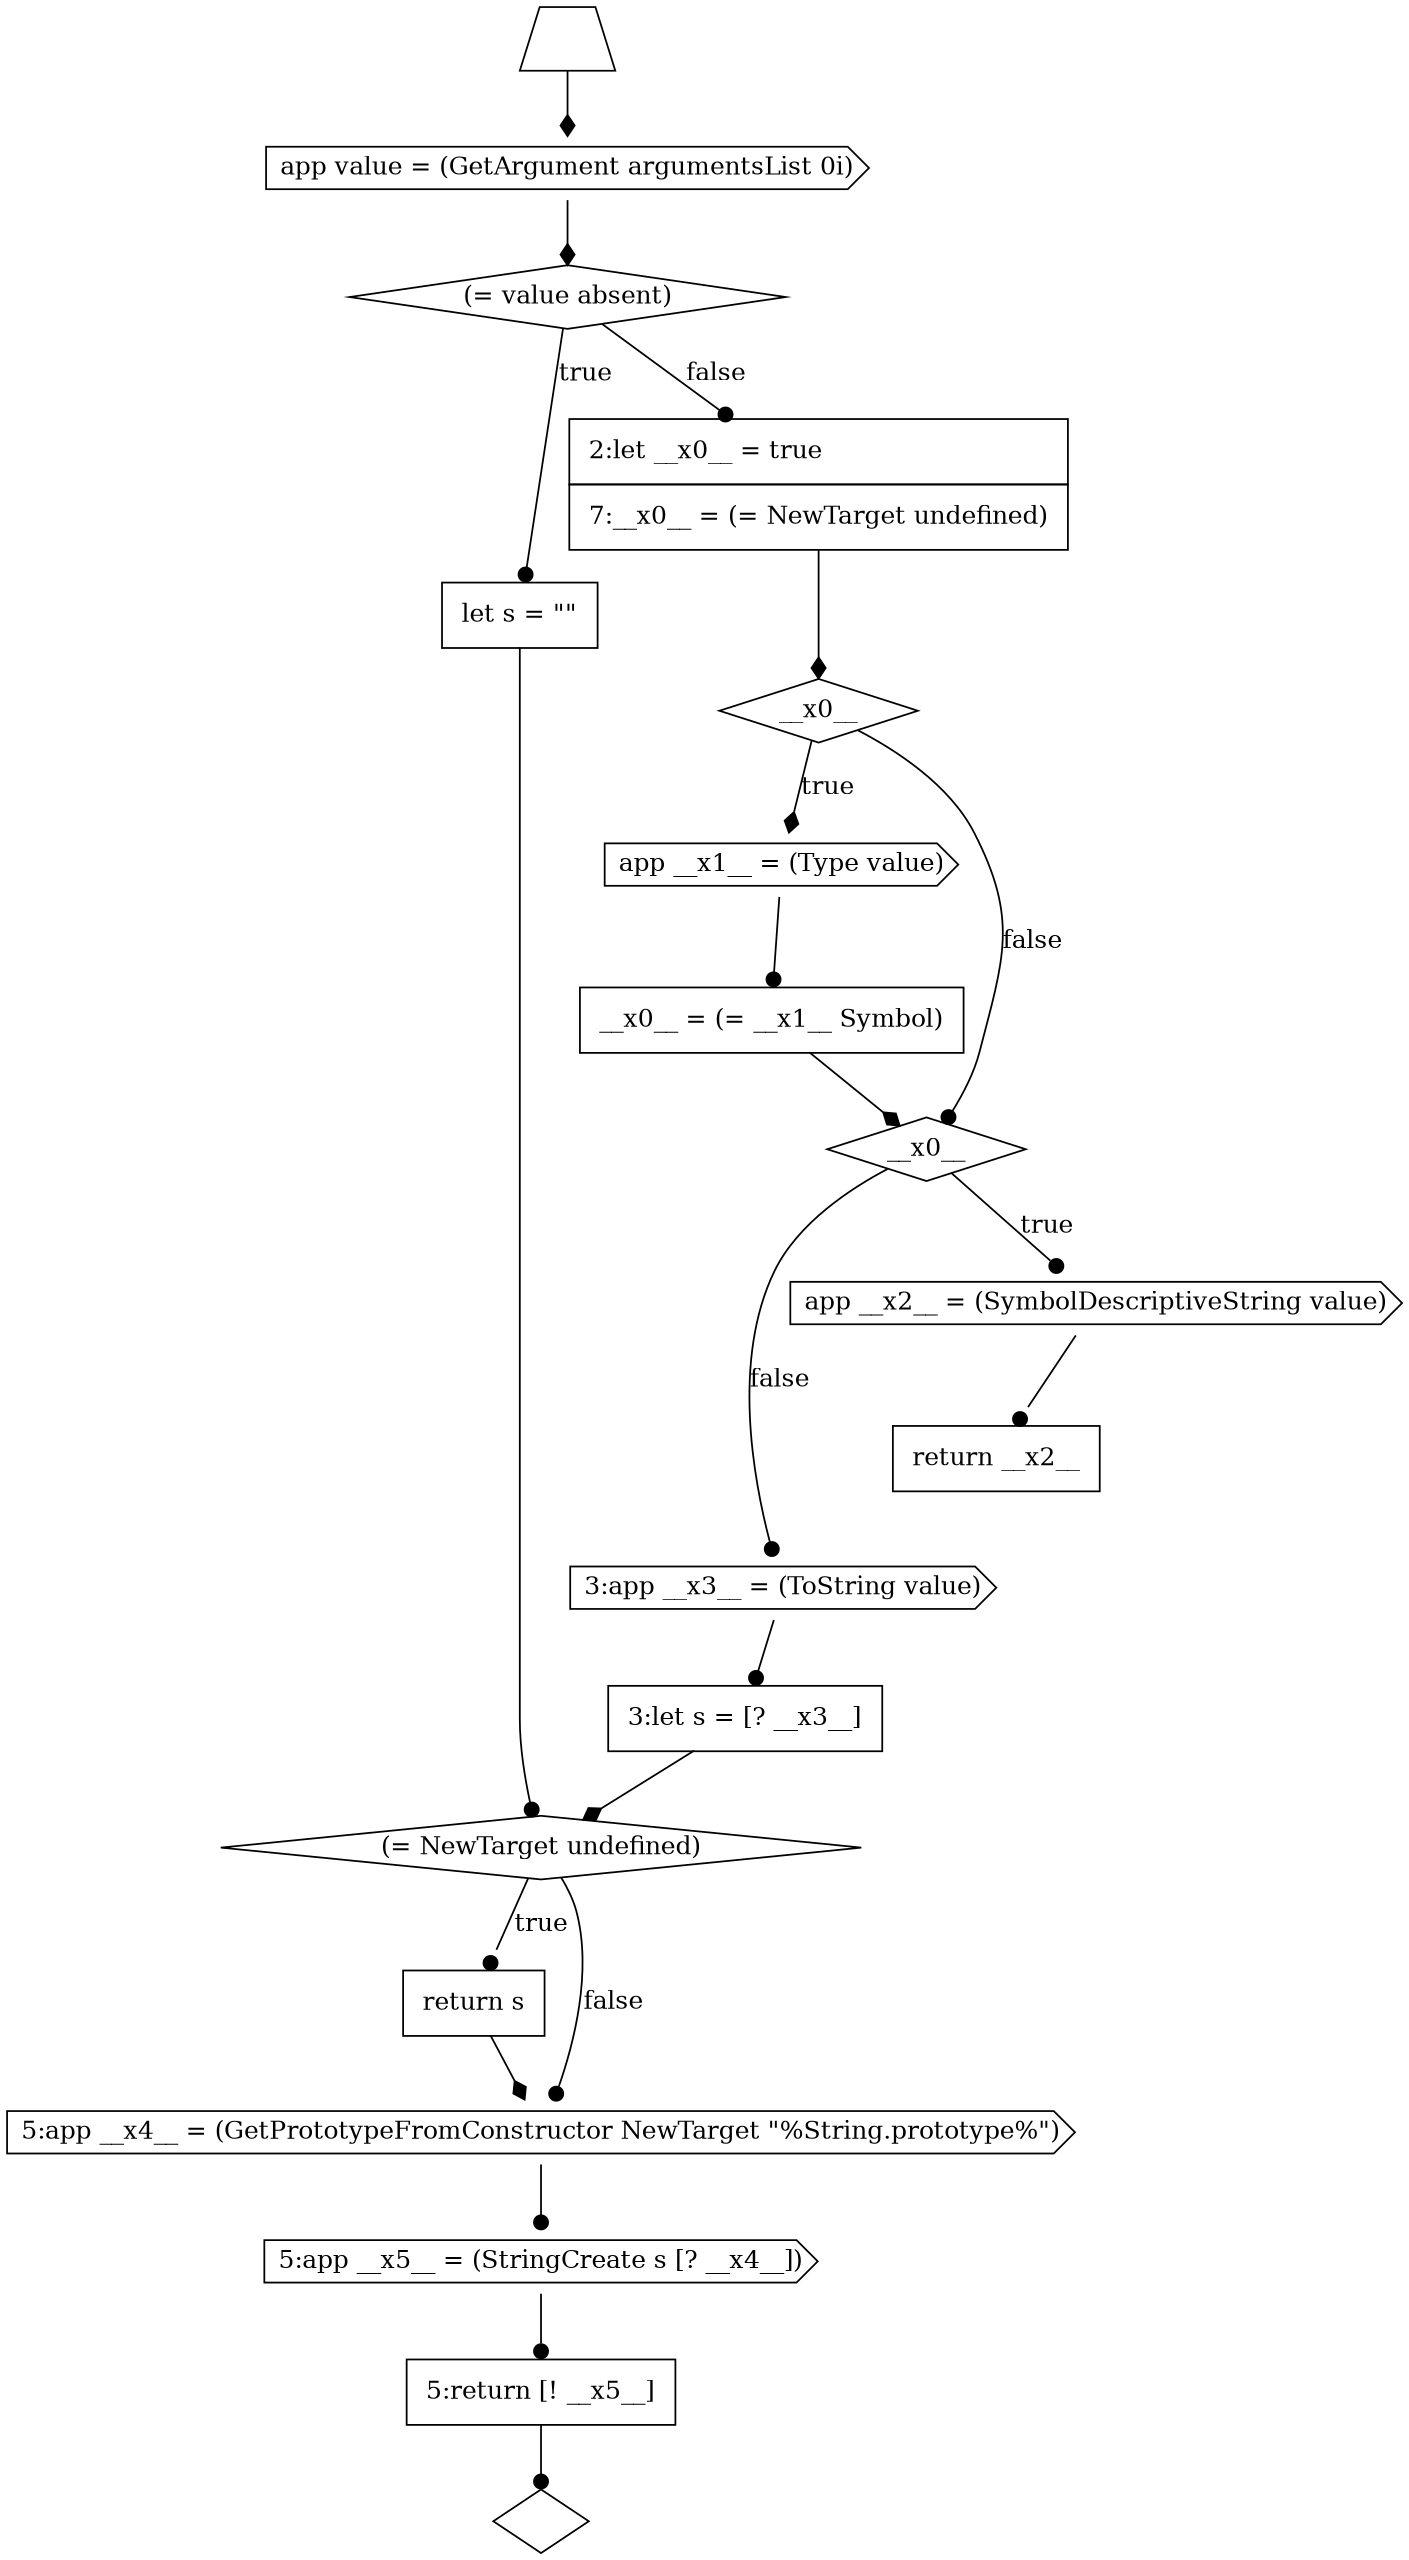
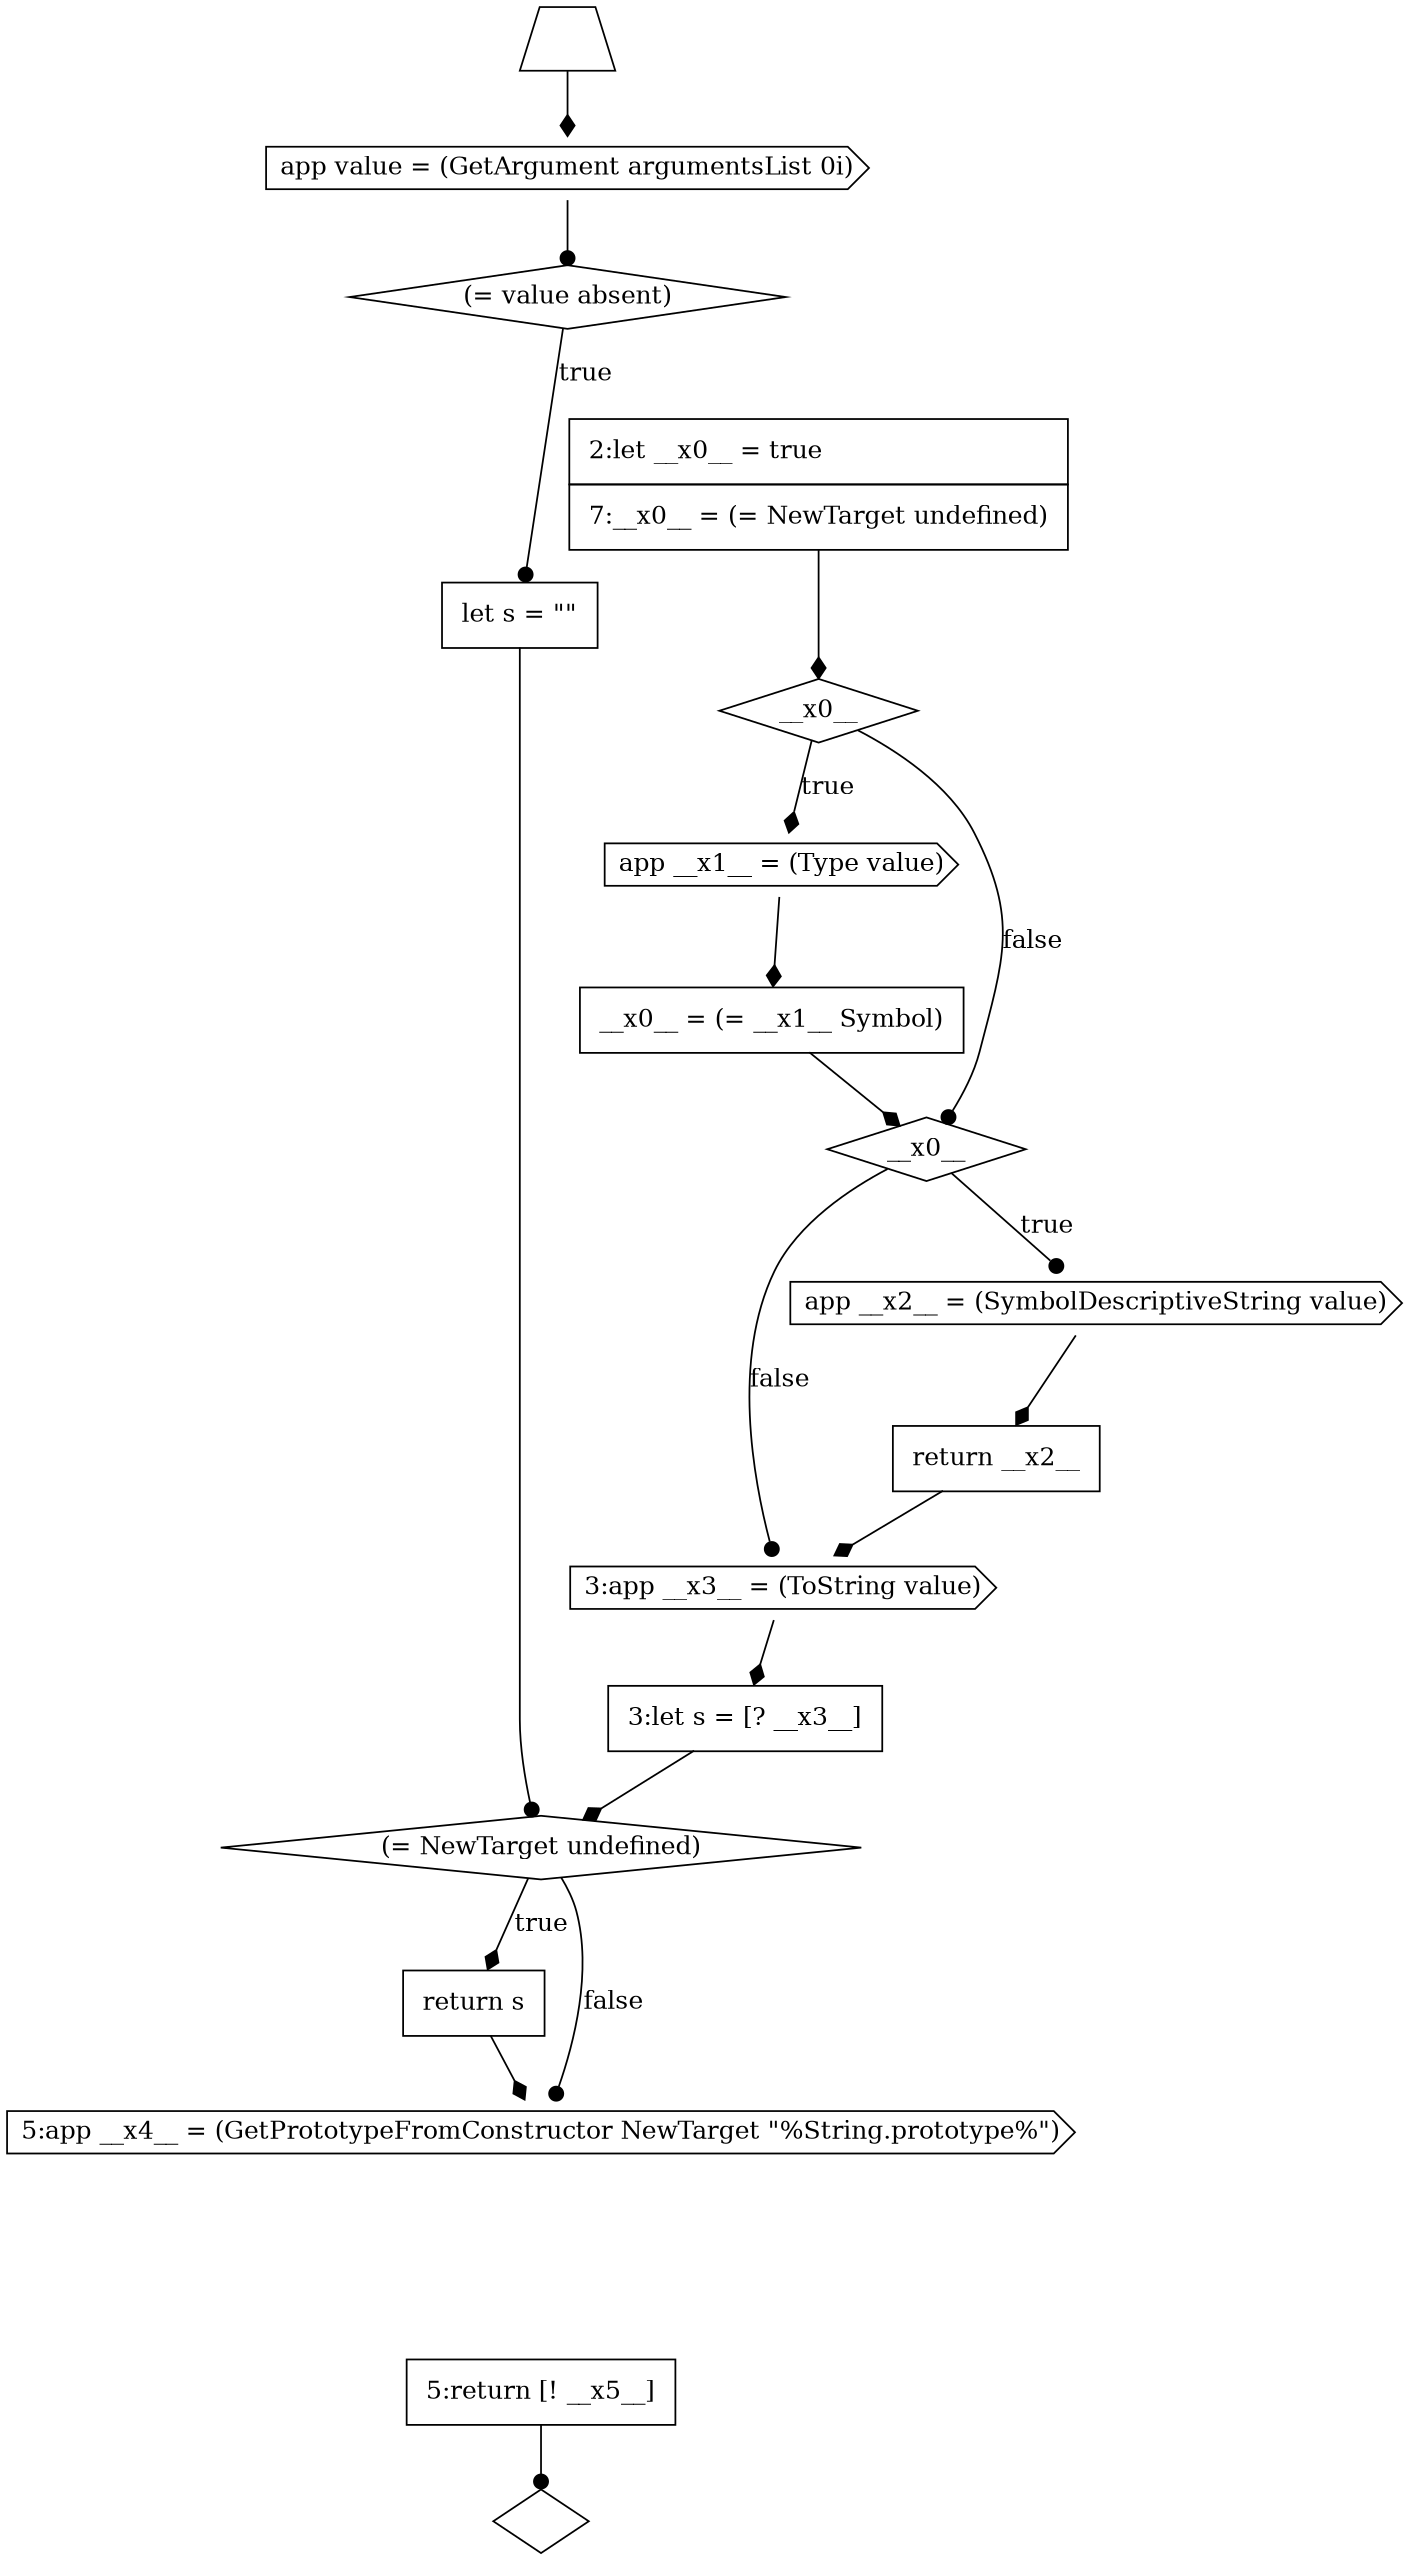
edge "app value = (GetArgument argumentsList 0i)" -> "(= value absent)": arrowhead diamond -> dot
edge "(= value absent)" -> "2:let __x0__ = true": removed, label "false"
edge "app __x1__ = (Type value)" -> "__x0__ = (= __x1__ Symbol)": arrowhead dot -> diamond
edge "app __x2__ = (SymbolDescriptiveString value)" -> "return __x2__": arrowhead dot -> diamond
edge "return __x2__" -> "3:app __x3__ = (ToString value)": added
edge "3:app __x3__ = (ToString value)" -> "3:let s = [? __x3__]": arrowhead dot -> diamond
edge "(= NewTarget undefined)" -> "return s": arrowhead dot -> diamond
node "5:app __x5__ = (StringCreate s [? __x4__])": removed
